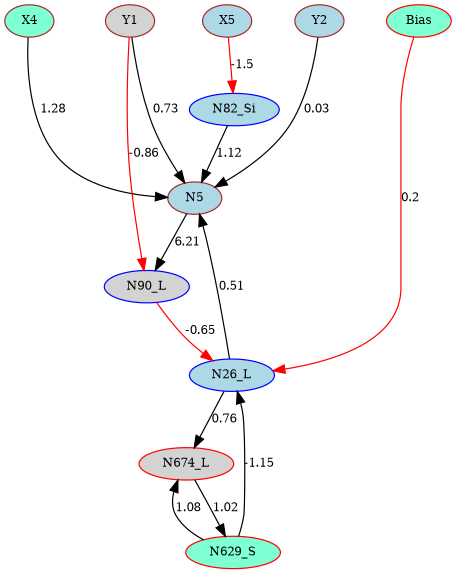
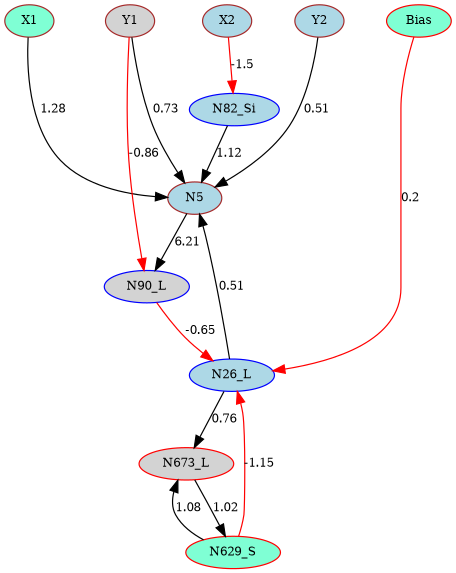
node "X4": label "X4" -> "X1"
node "X5": label "X5" -> "X2"
edge "Y2" -> "N5": label "0.03" -> "0.51"
node "N674_L": label "N674_L" -> "N673_L"
edge "N629_S" -> "N26_L": color black -> red
